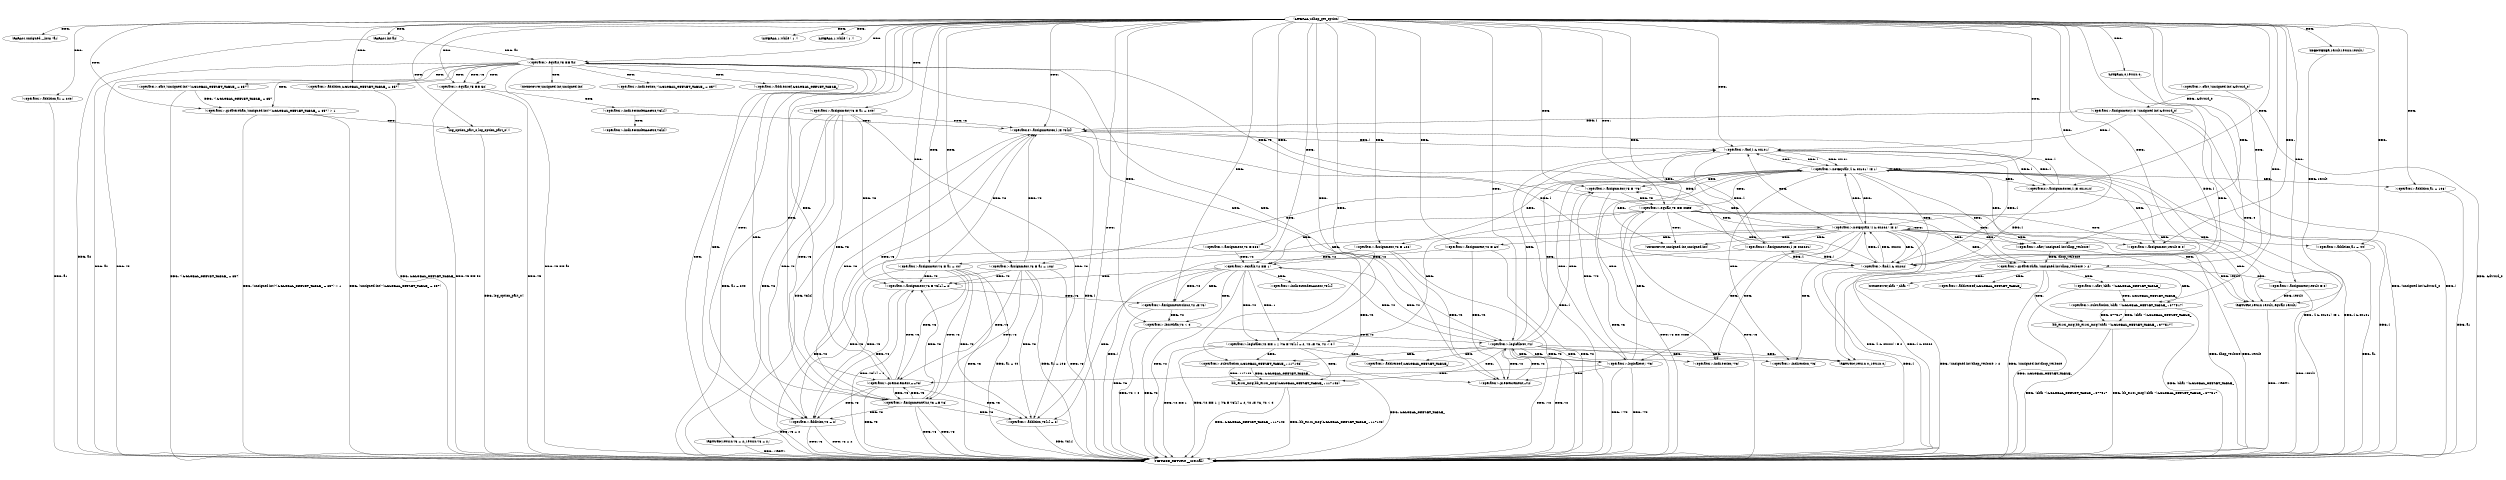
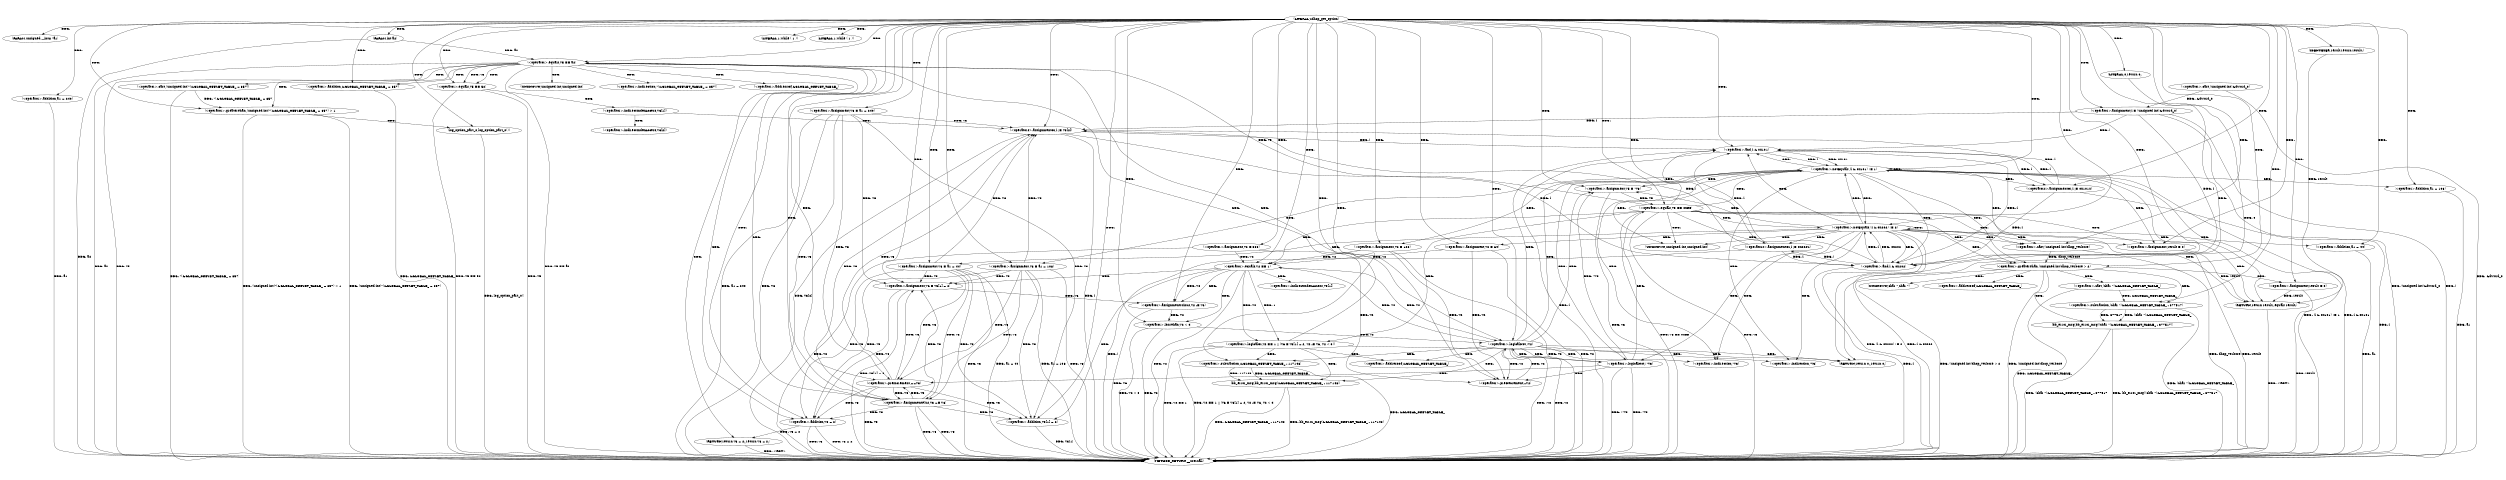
edge "(LITERAL,udhcp_get_option)" -> "(<operator>.assignment,i = (unsigned int)&dword_0)": added, label "DDG:"
edge "(<operator>.assignment,v3 = a1 + 240)" -> "(<operator>.addition,v3 + 2)": removed, label "DDG: v3"
